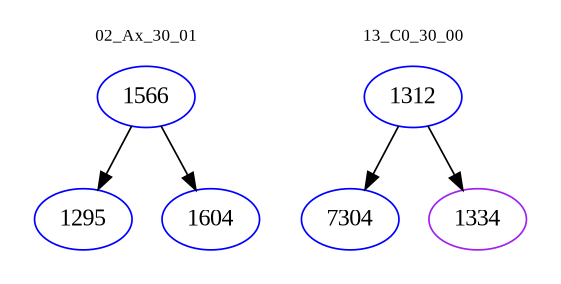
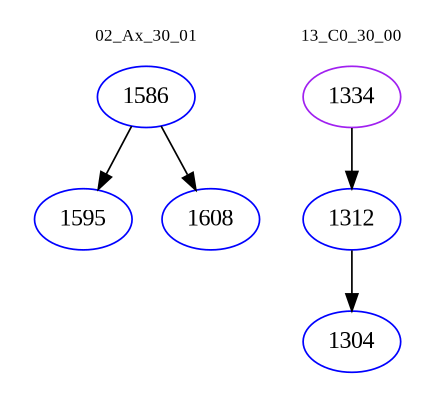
node "1566": label "1566" -> "1586"
edge "1312" -> "1334": reversed
node "1295": label "1295" -> "1595"
node "1604": label "1604" -> "1608"
node "7304": label "7304" -> "1304"
